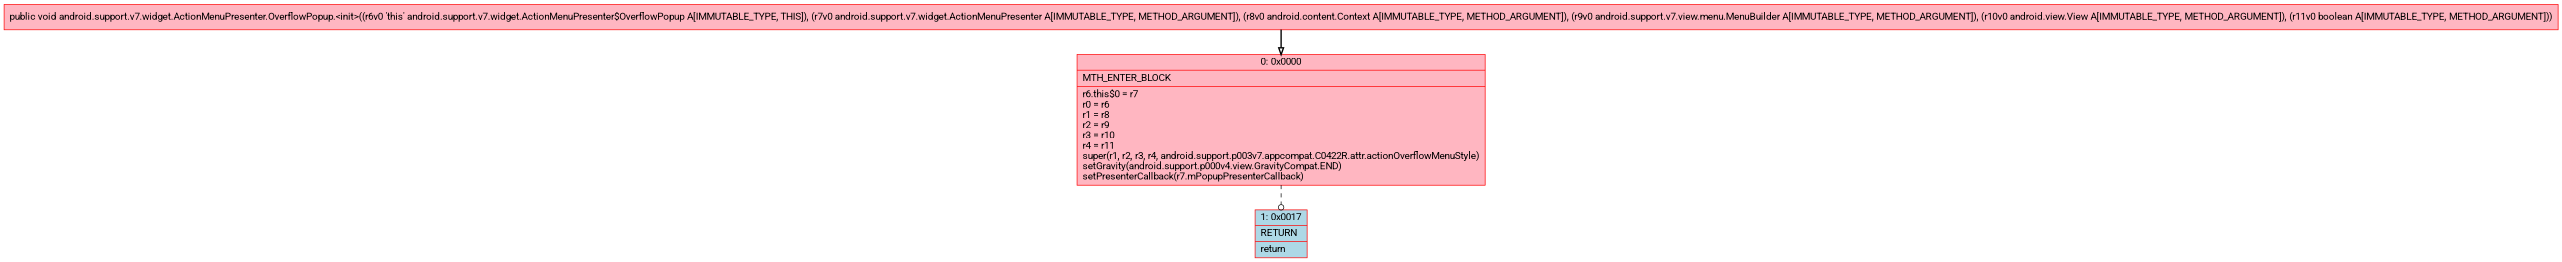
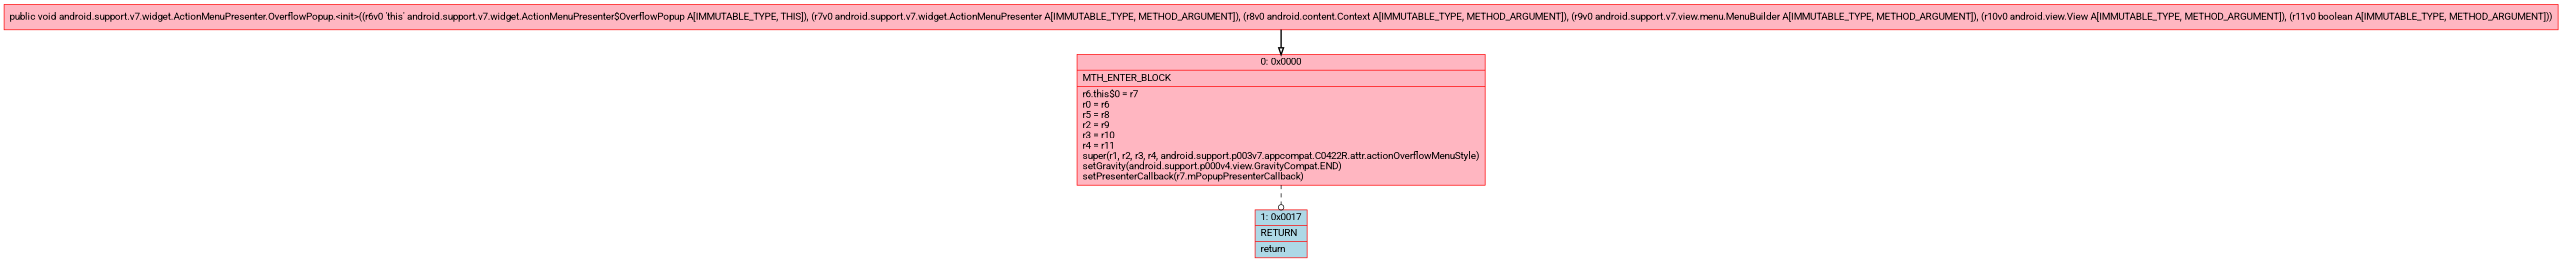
node "0: 0x0000": text "r1 = r8" -> "r5 = r8"
